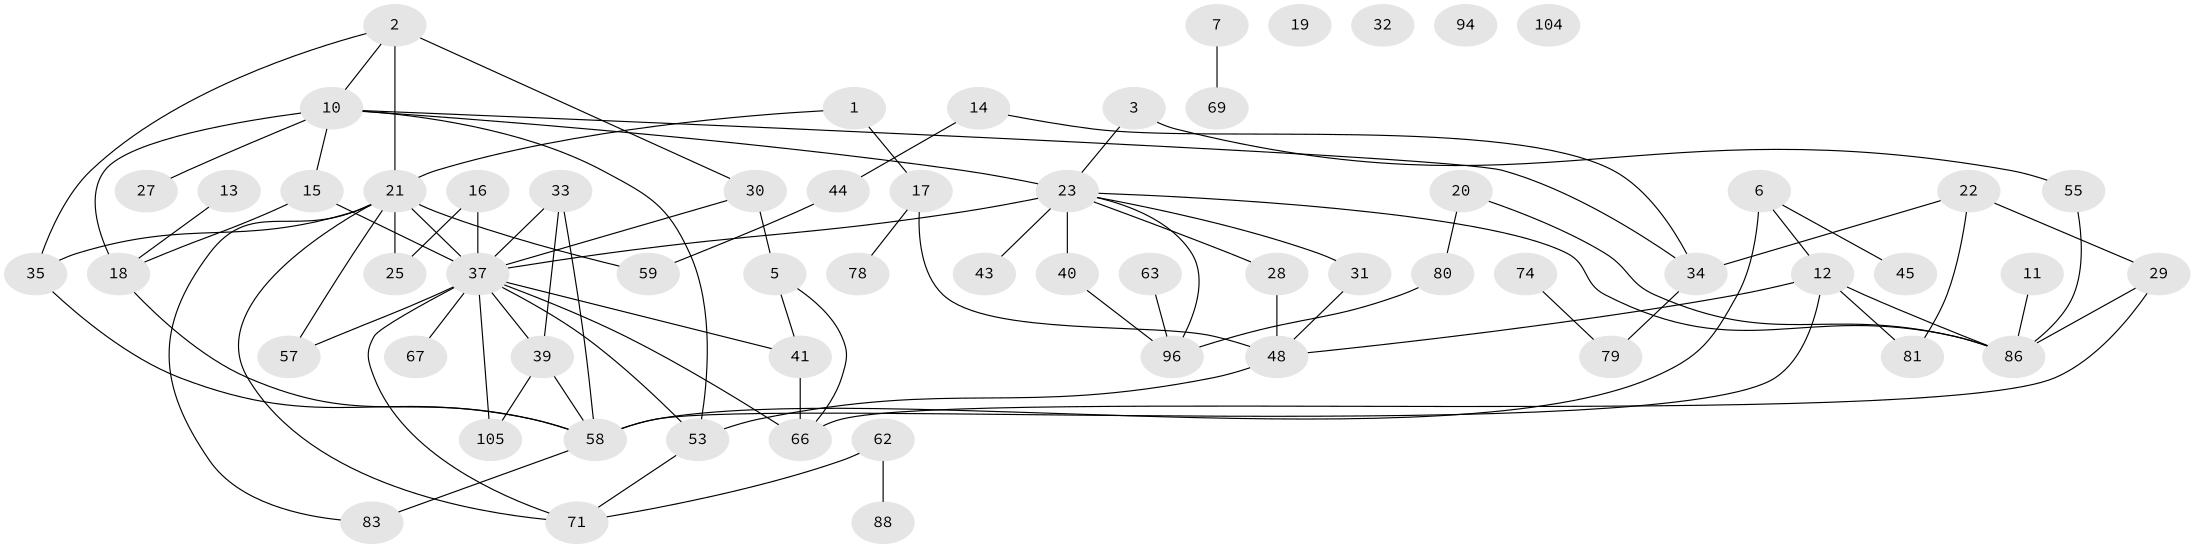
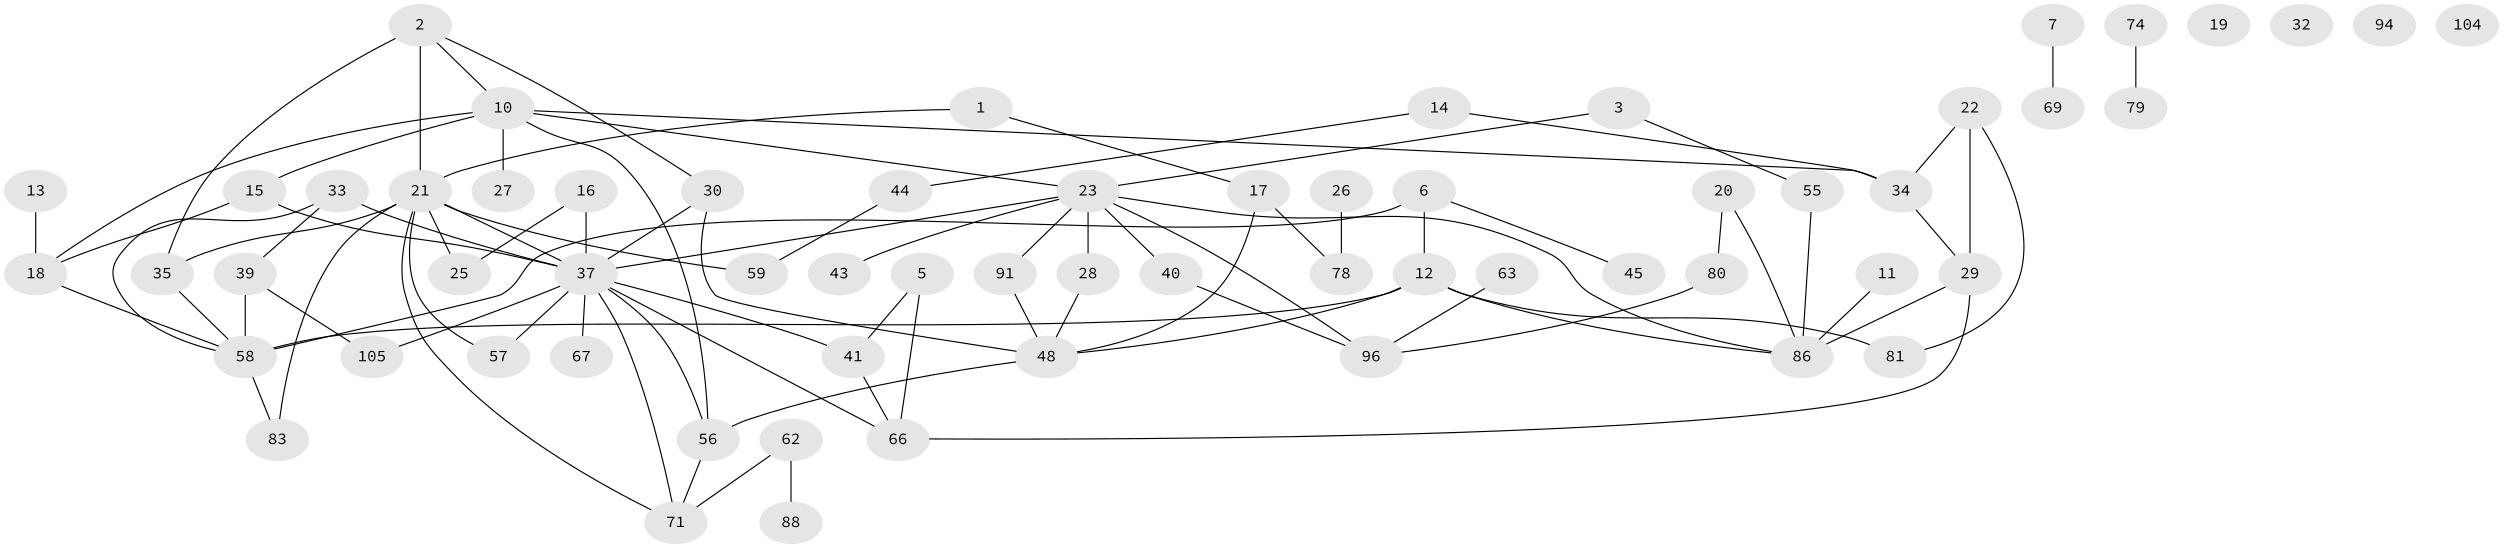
node "26": added
edge "30" -- "5": now "30" -- "48"
node "31": label "31" -> "91"
edge "37" -- "39": removed
edge "34" -- "79": now "34" -- "29"
node "53": label "53" -> "56"
